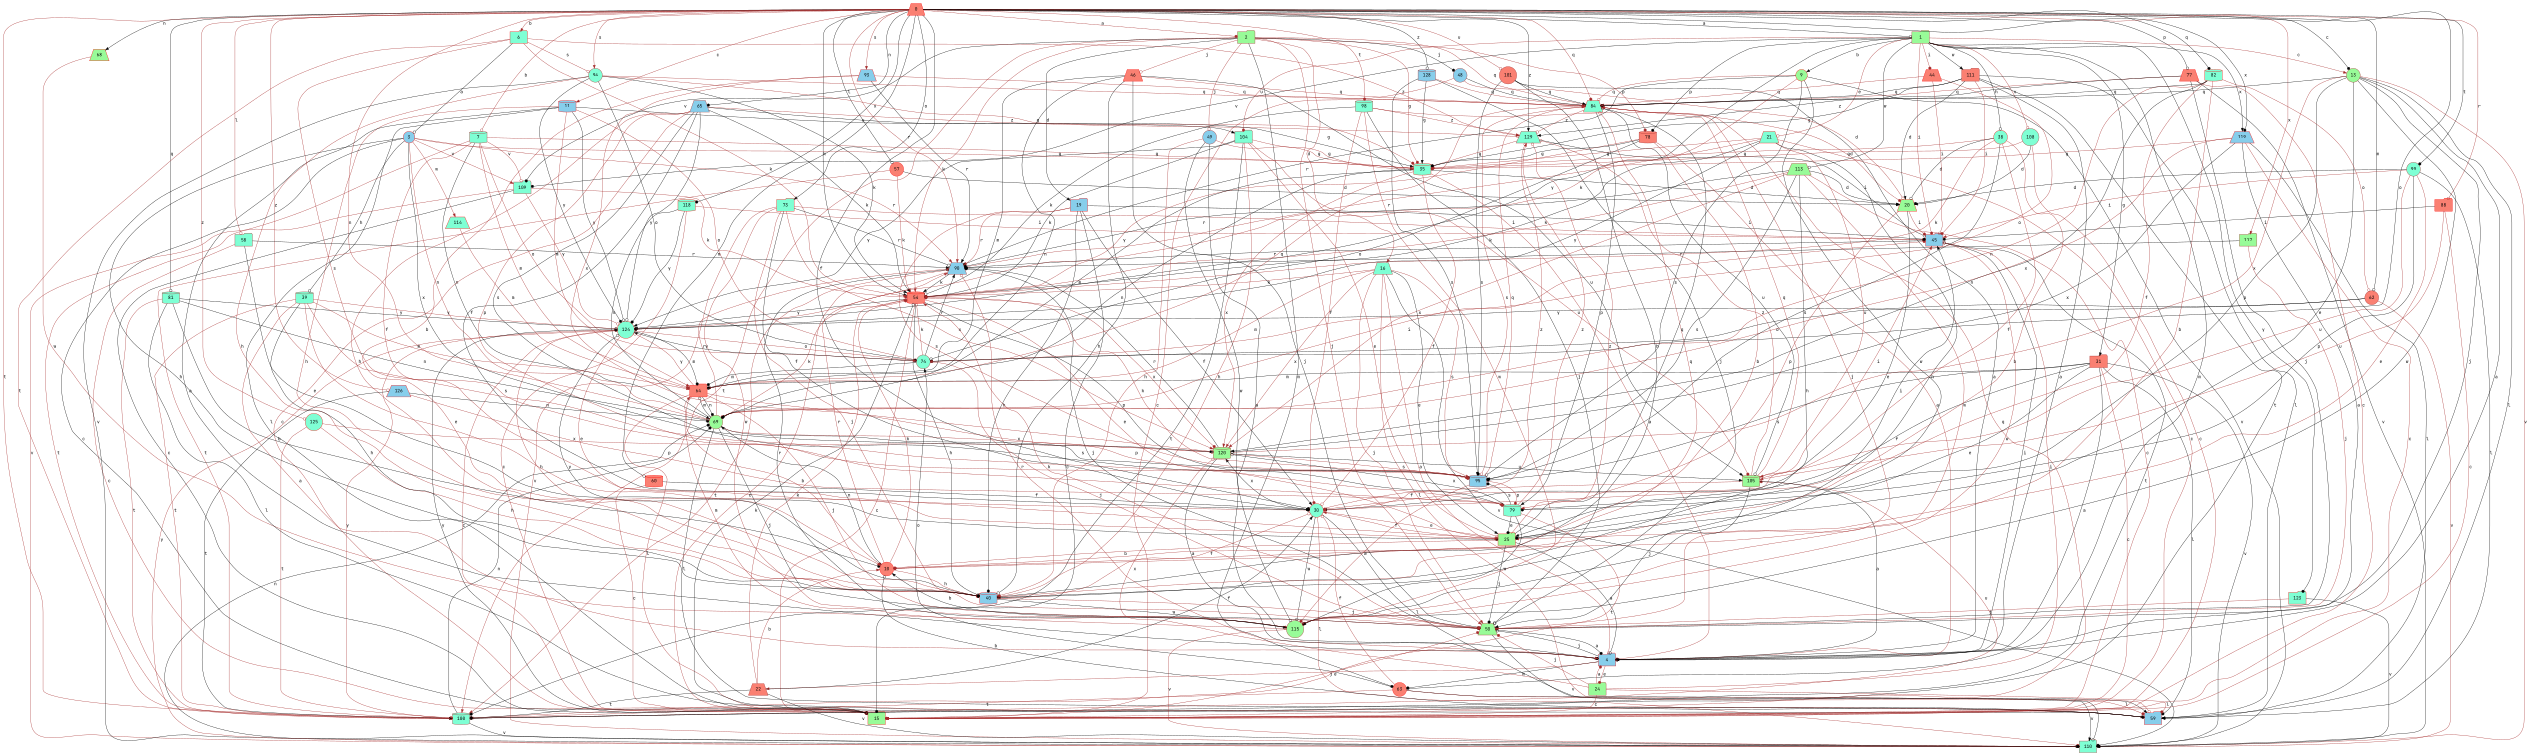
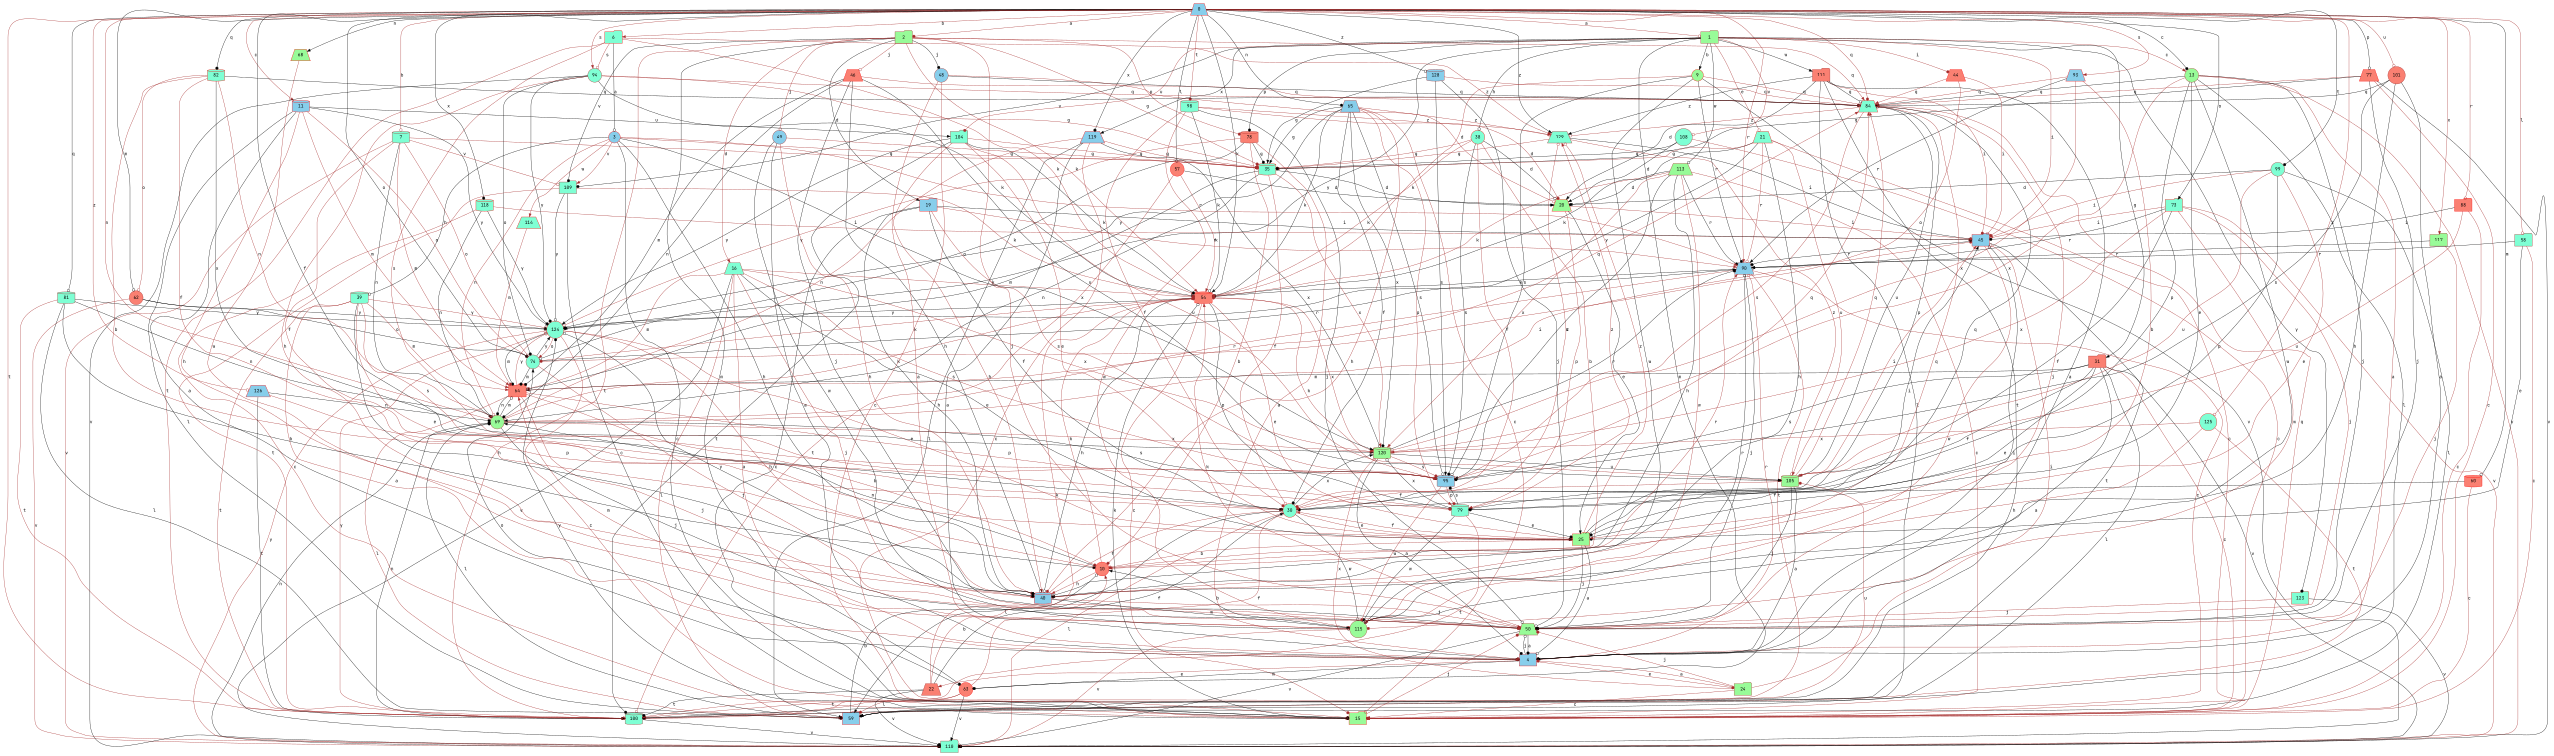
node "0": fillcolor salmon -> skyblue
edge "0" -> "1": color black -> brown
edge "108" -> "35": color brown -> black
edge "65" -> "120": added, label "x"
edge "109" -> "124": color brown -> black
edge "105" -> "129": reversed
edge "35" -> "4": now "48" -> "4"
edge "13" -> "4": color black -> brown
edge "24" -> "59": removed, label "l"
